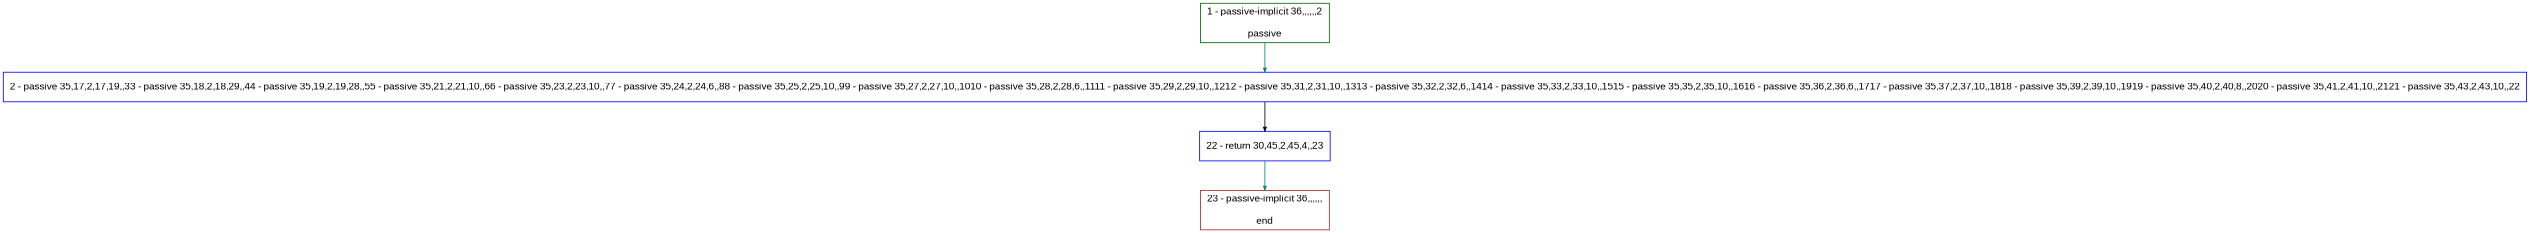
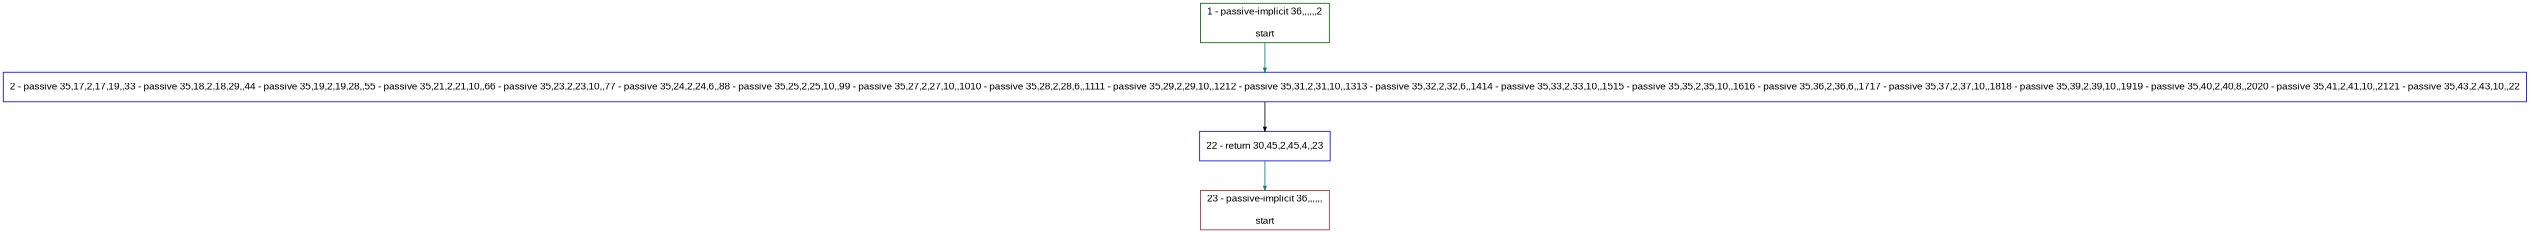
node "1 - passive-implicit 36,,,,,,2 passive": label "1 - passive-implicit 36,,,,,,2 passive" -> "1 - passive-implicit 36,,,,,,2 start"
node "23 - passive-implicit 36,,,,,, end": label "23 - passive-implicit 36,,,,,, end" -> "23 - passive-implicit 36,,,,,, start"
